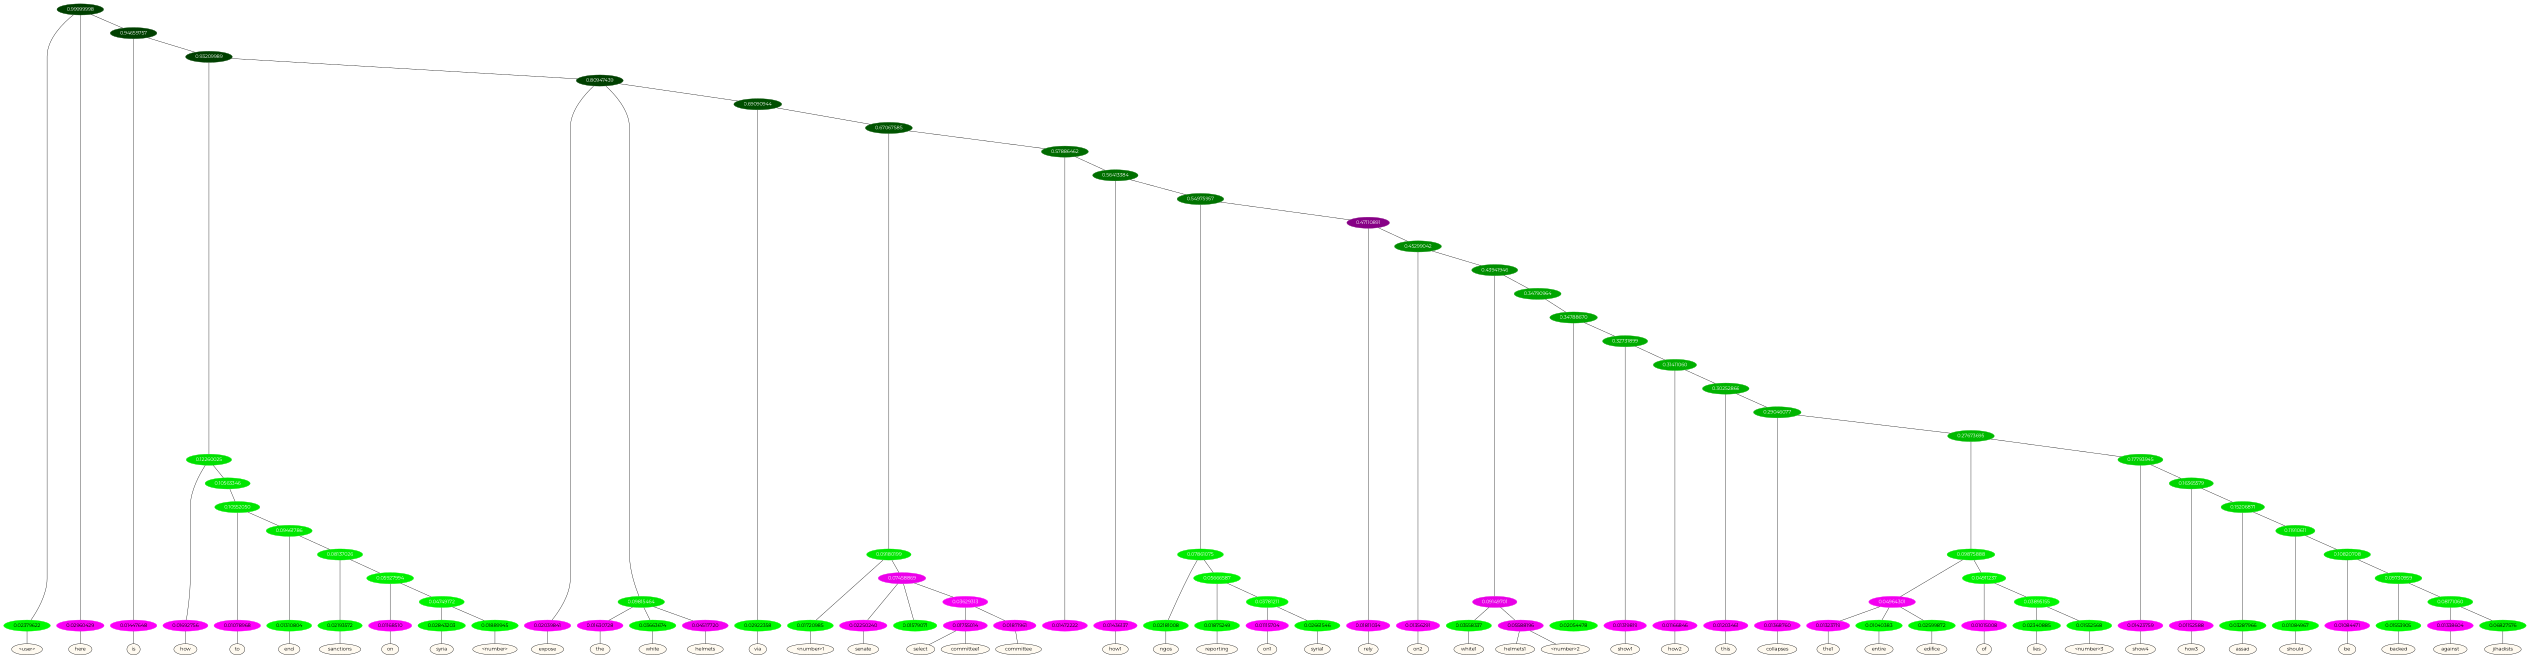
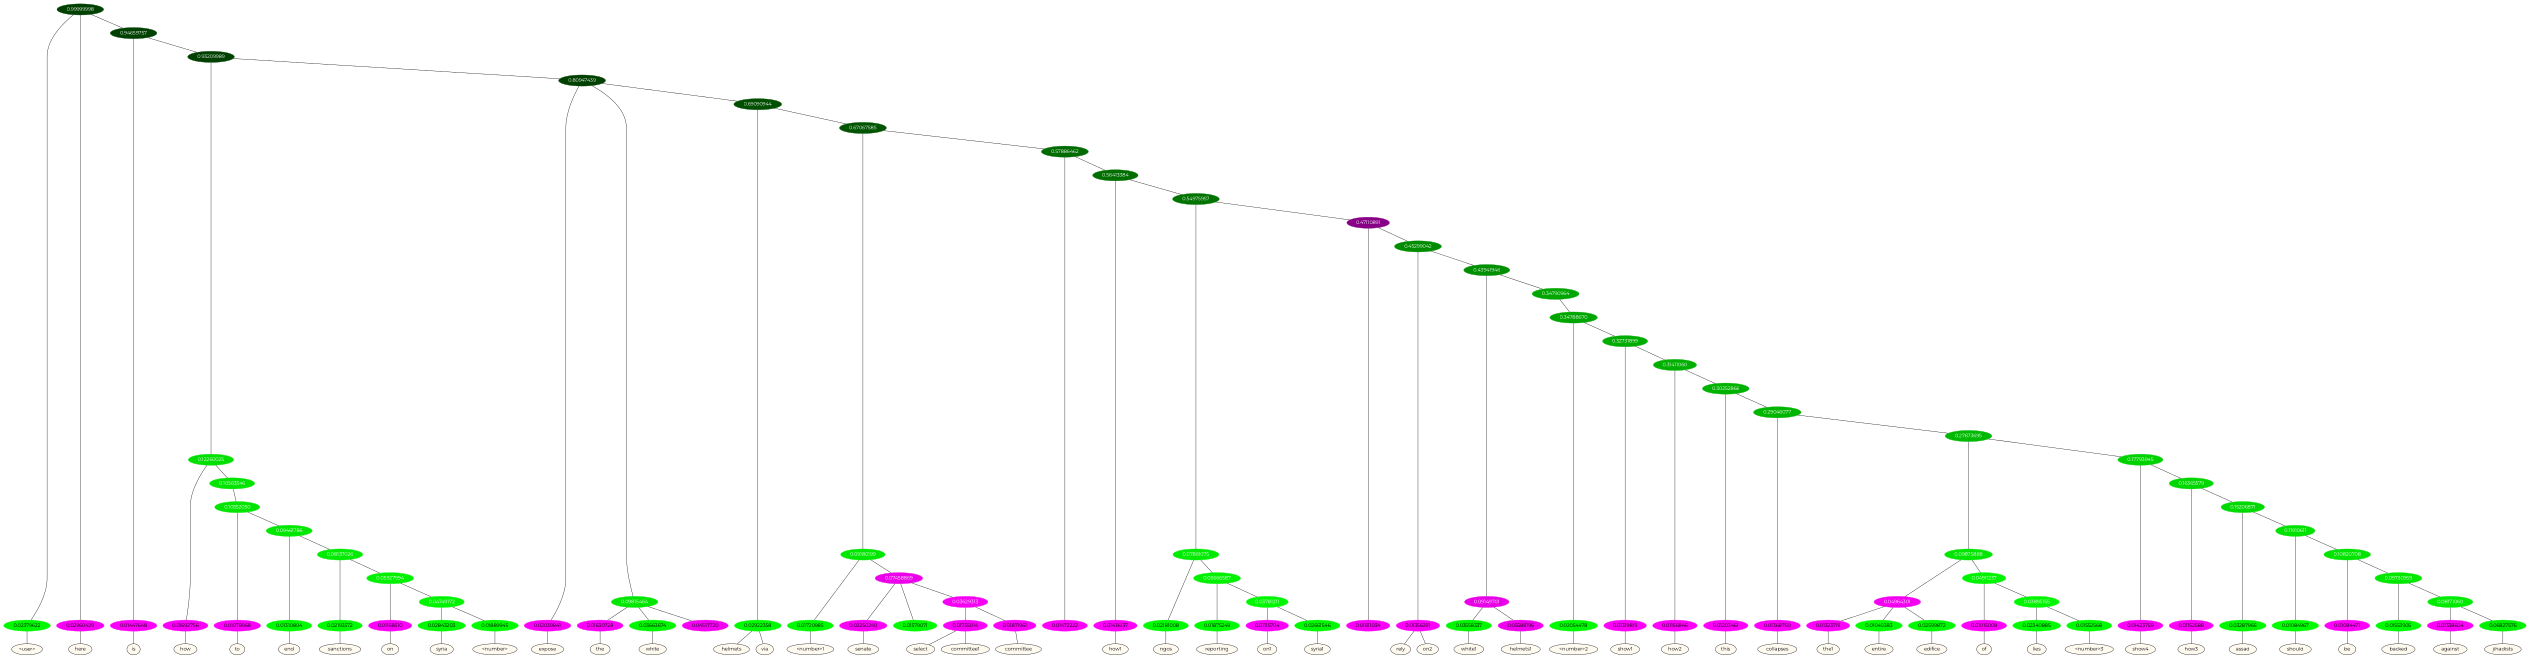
node "0.01166846": label "0.01166846" -> "0.01156846"
edge "0.04517720" -- "helmets": now "0.02922358" -- "helmets"
edge "0.01811034" -- "rely": now "0.01356291" -- "rely"
edge "0.05588196" -- "<number>2": now "0.02054478" -- "<number>2"
